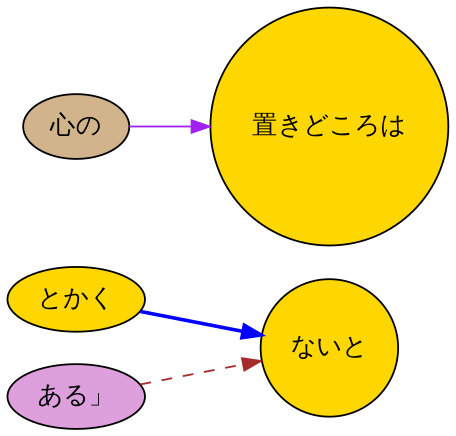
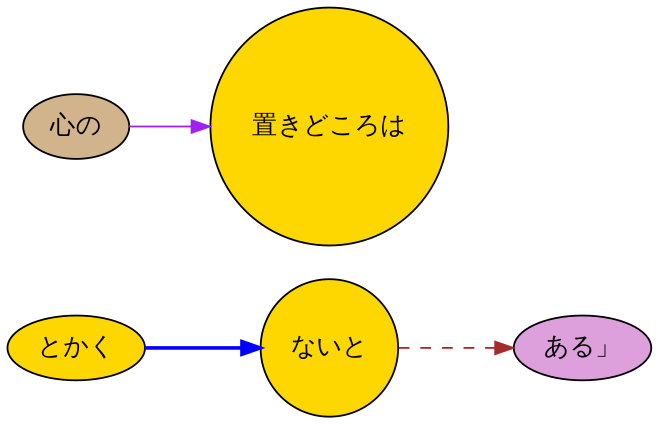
edge "ある」" -> "ないと": reversed
